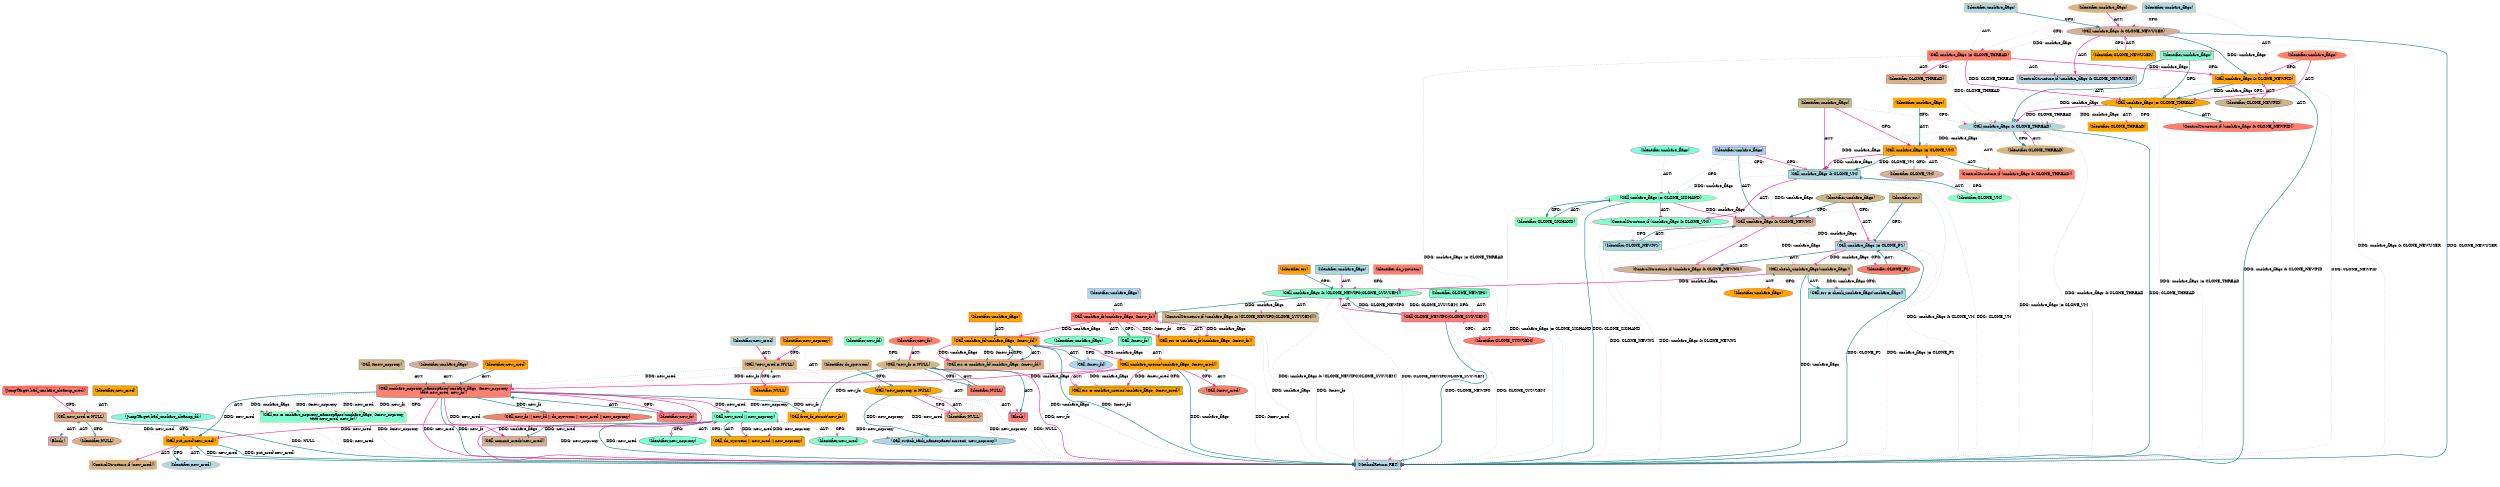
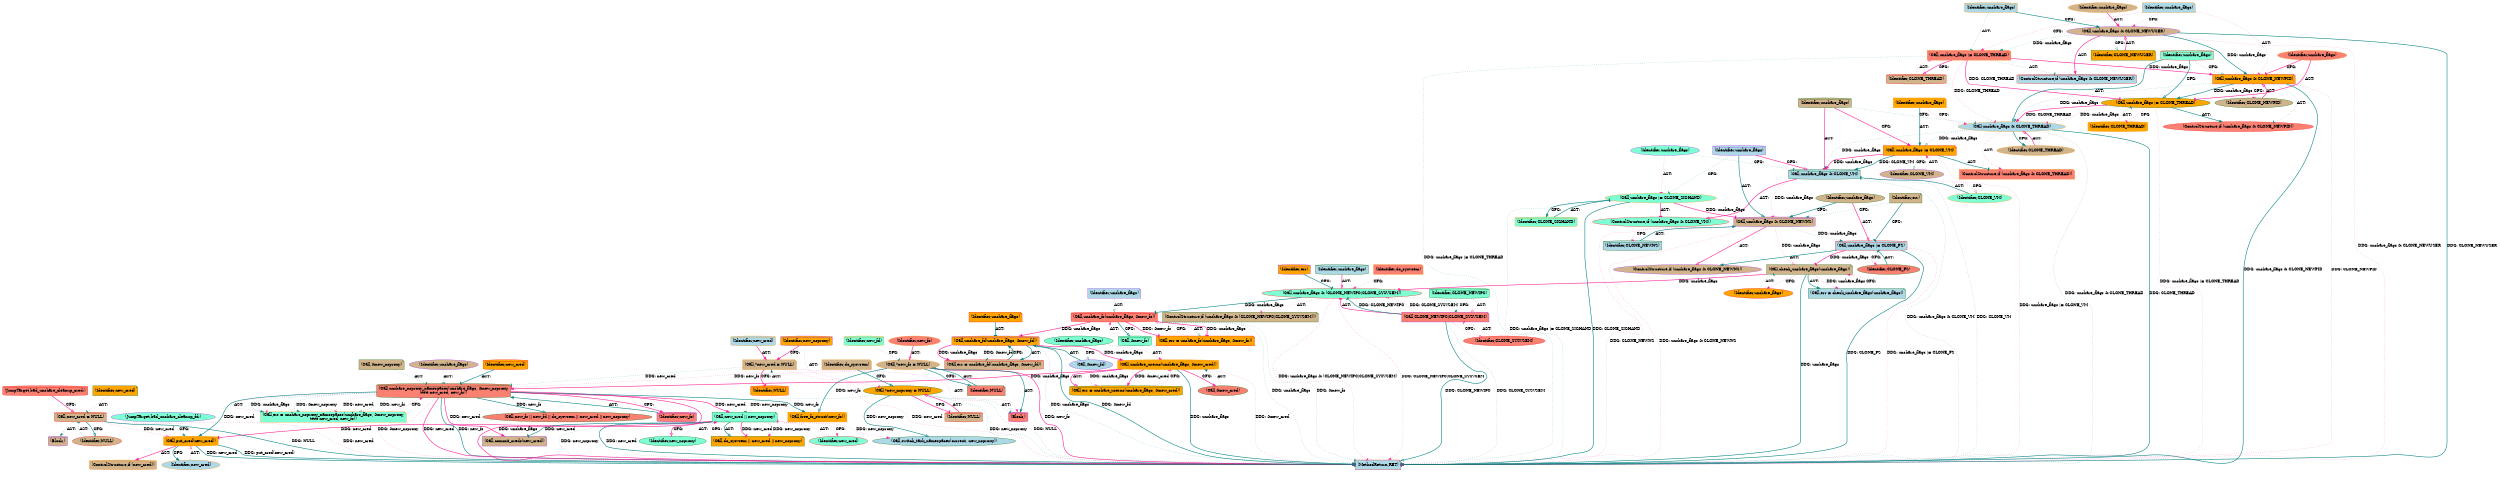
edge "(Call,unshare_flags & CLONE_VM)" -> "(Call,unshare_flags |= CLONE_SIGHAND)": removed, label "DDG: unshare_flags"
